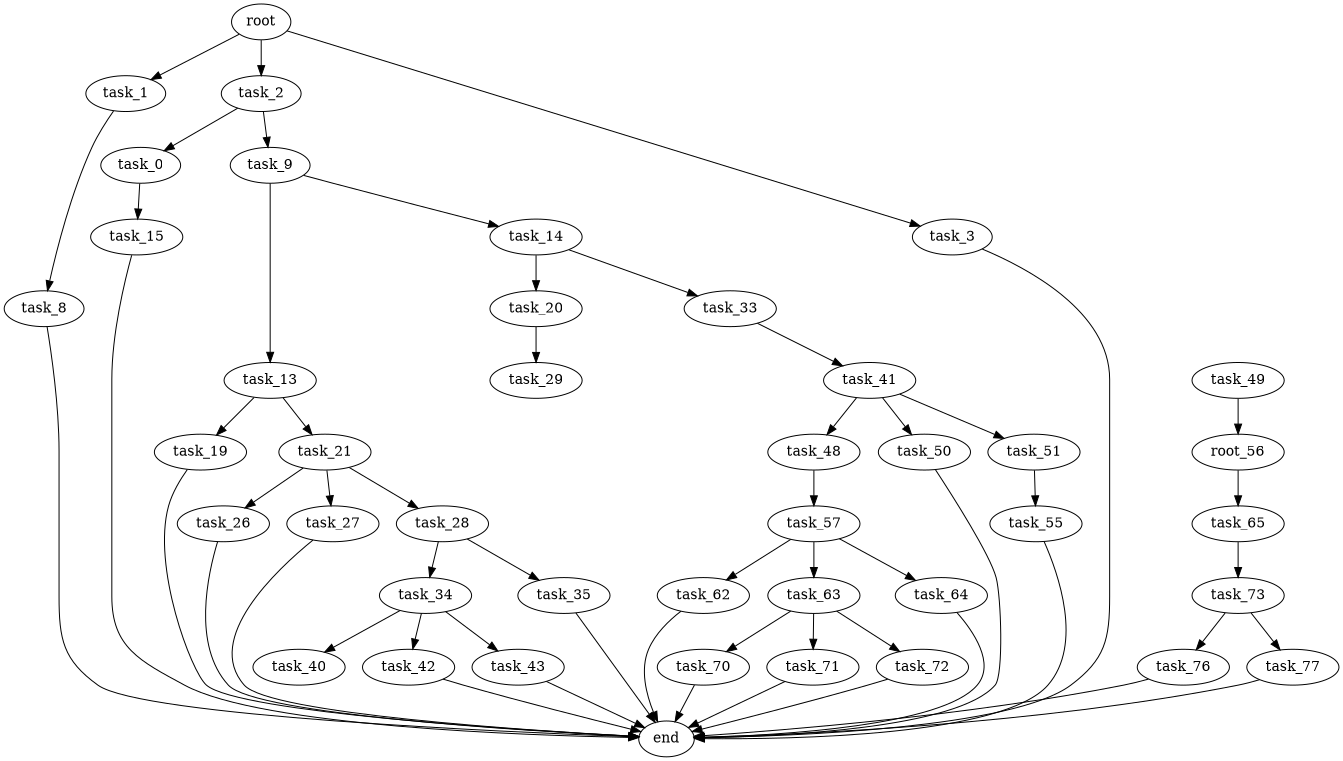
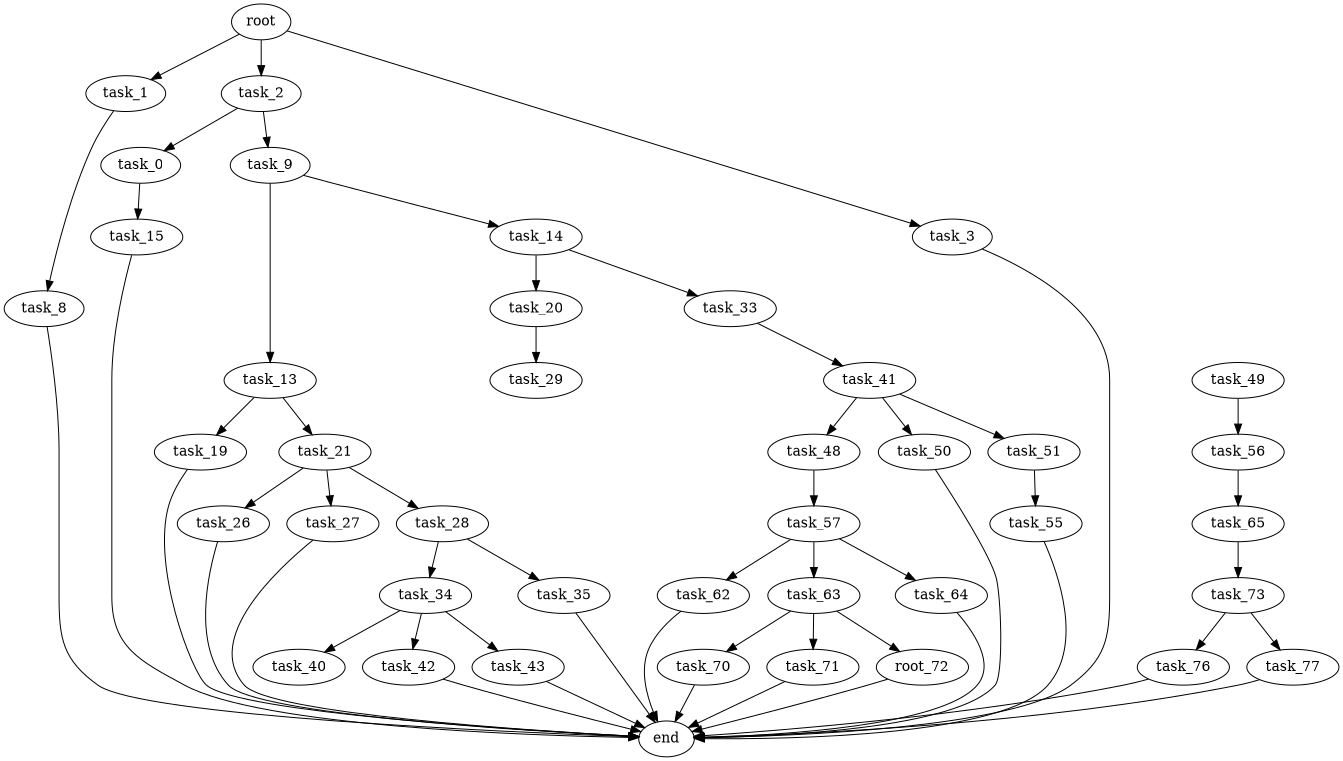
node "root_56": label "root_56" -> "task_56"
node "task_72": label "task_72" -> "root_72"
